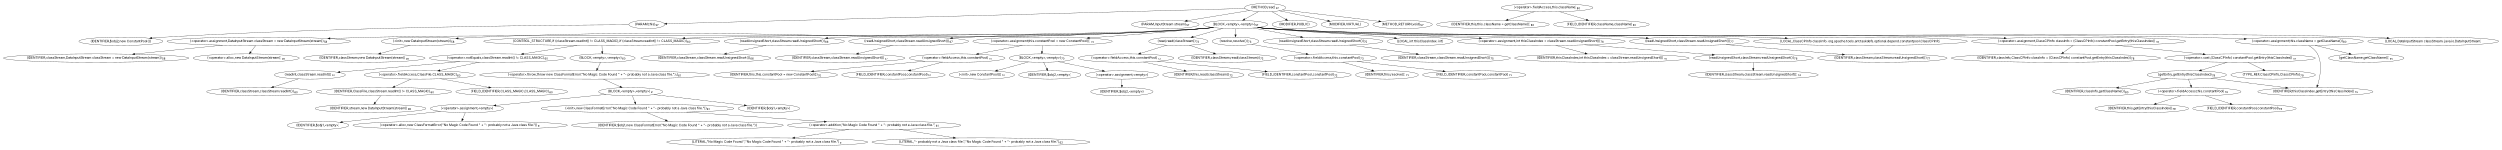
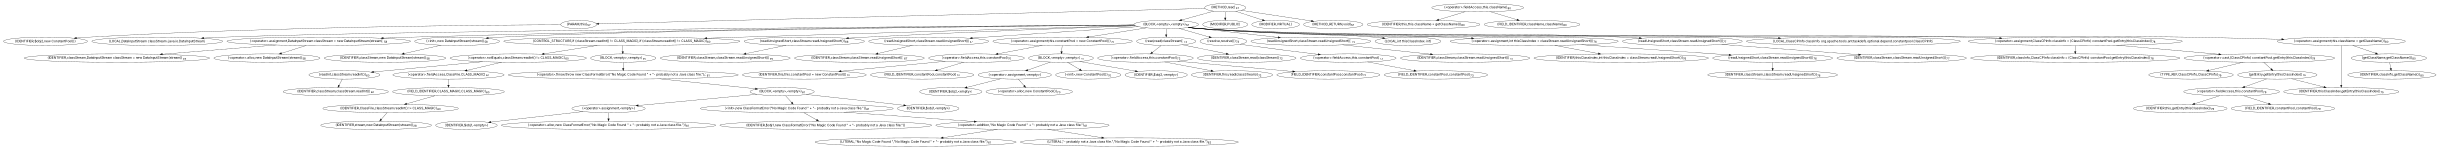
node "(PARAM,InputStream stream)": removed
node "(IDENTIFIER,this,resolve())": removed
edge "(<operator>.fieldAccess,ClassFile.CLASS_MAGIC)" -> "(IDENTIFIER,ClassFile,classStream.readInt() != CLASS_MAGIC)": now "(FIELD_IDENTIFIER,CLASS_MAGIC,CLASS_MAGIC)" -> "(IDENTIFIER,ClassFile,classStream.readInt() != CLASS_MAGIC)"
edge "(getEntry,getEntry(thisClassIndex))" -> "(IDENTIFIER,classInfo,getClassName())": now "(getClassName,getClassName())" -> "(IDENTIFIER,classInfo,getClassName())"
node "(<operator>.alloc,new ConstantPool())": added
